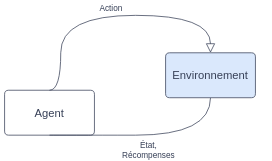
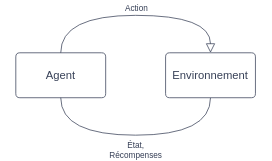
node "Environnement": fillcolor #dae8fc -> #ffffff
node "Agent": moved (49, 113) -> (60, 75)
